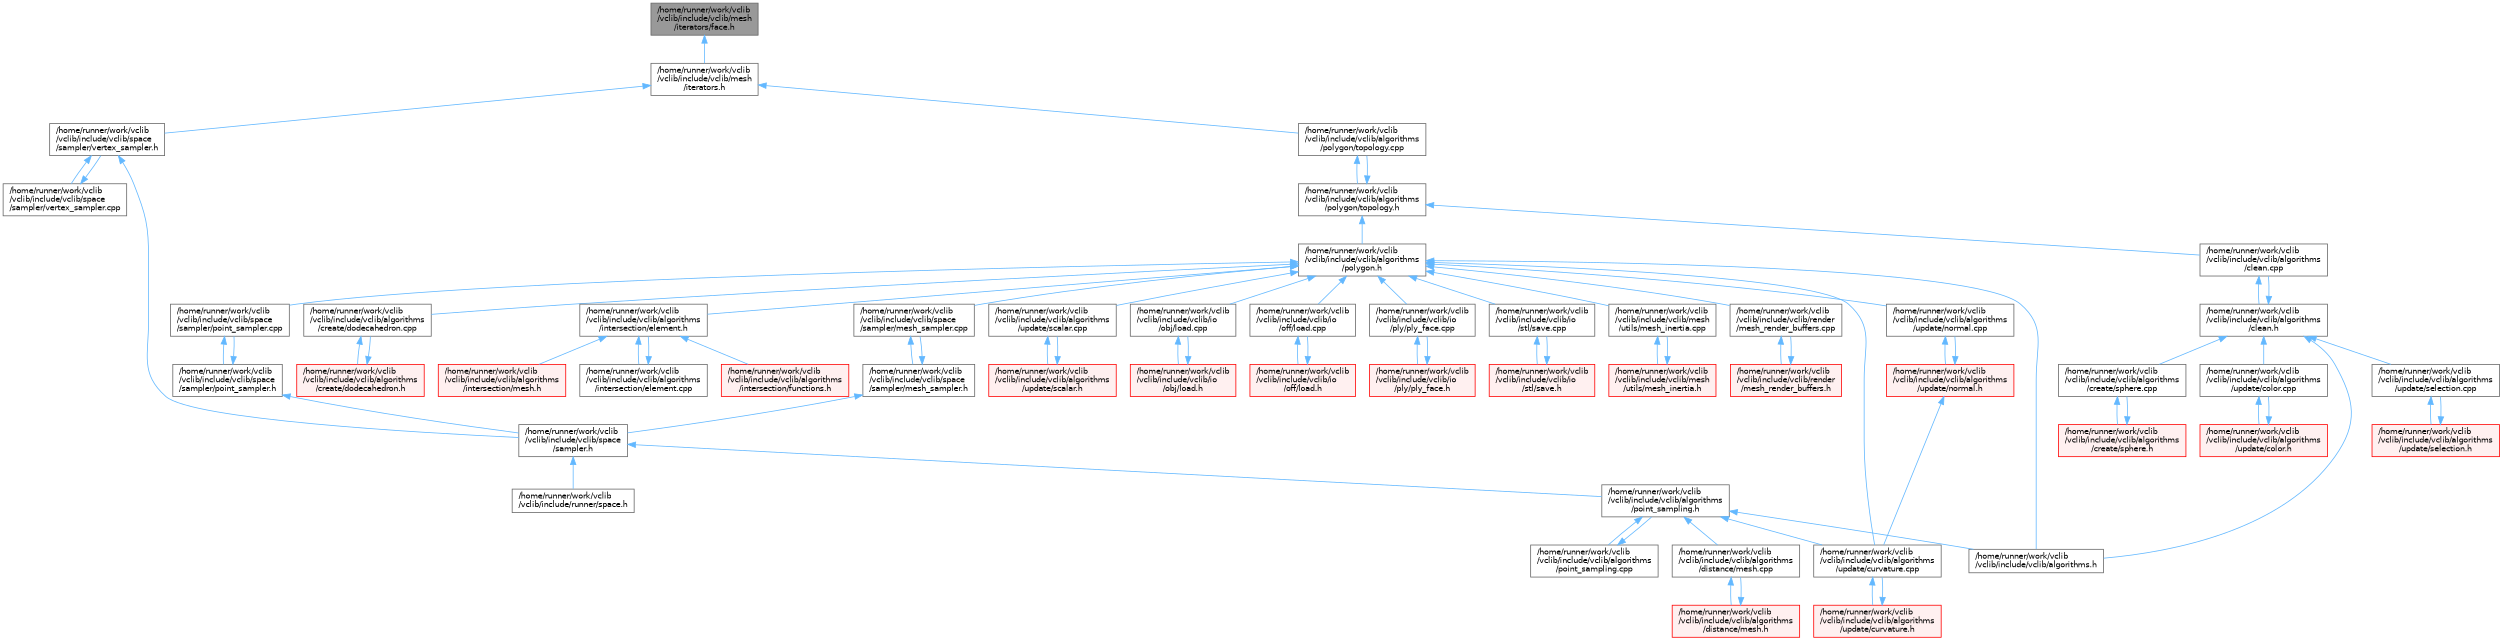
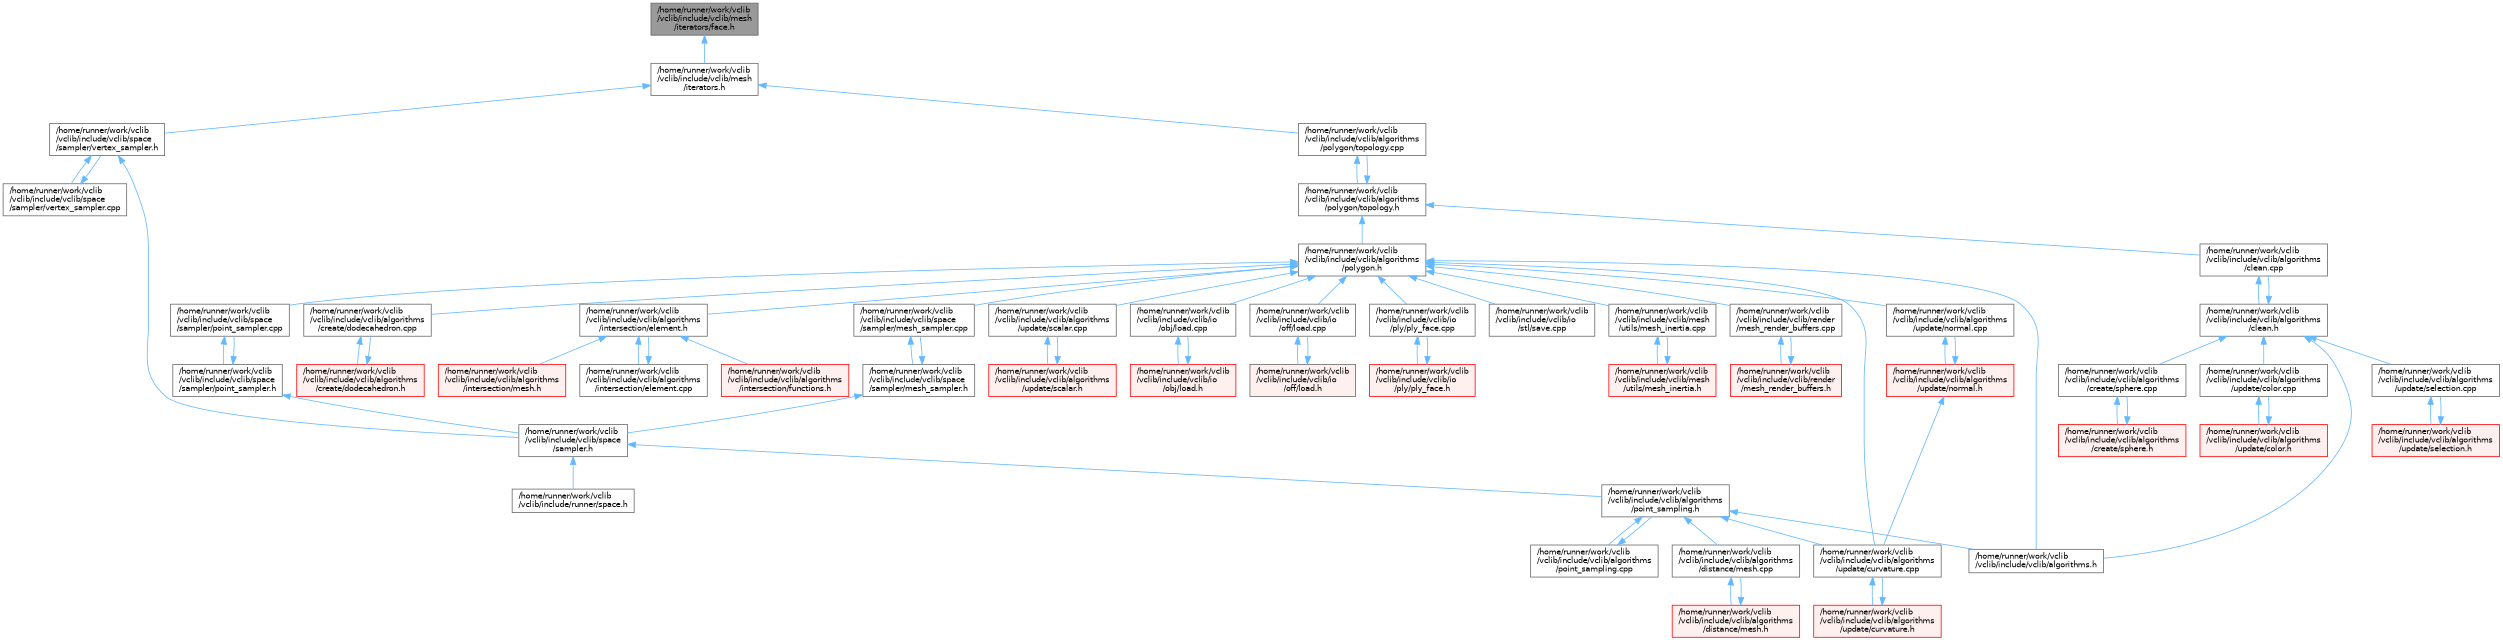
node "/home/runner/work/vclib /vclib/include/vclib/io /off/load.h": color red -> grey40
node "/home/runner/work/vclib /vclib/include/vclib/io /stl/save.h": removed
